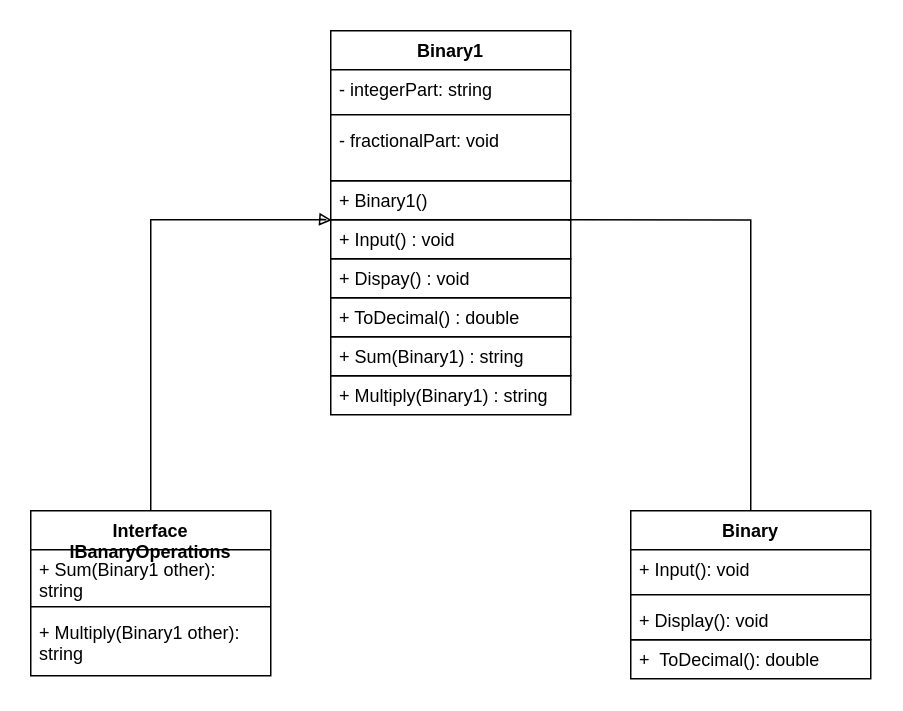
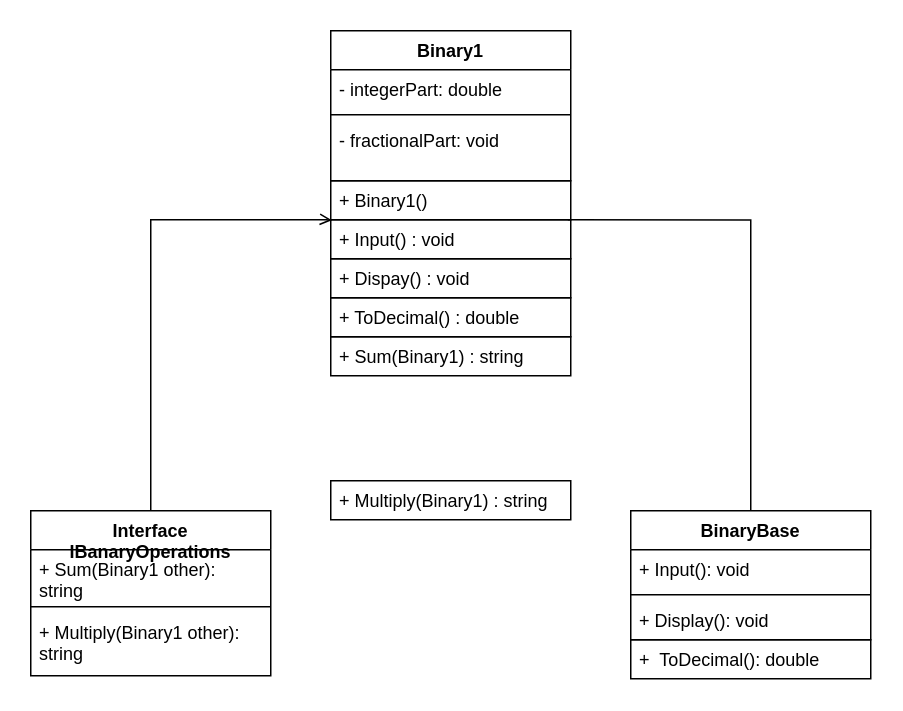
node "- integerPart: string": label "- integerPart: string" -> "- integerPart: double"
edge "Interface IBanaryOperations" -> "+ Binary1()": arrowhead block -> open
node "+ Multiply(Binary1) : string": moved (451, 395) -> (451, 500)
node "Binary": label "Binary" -> "BinaryBase"
